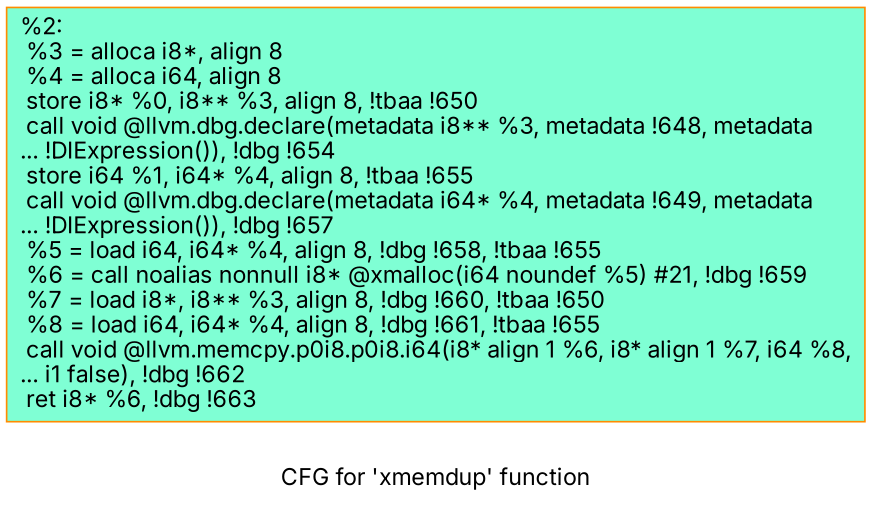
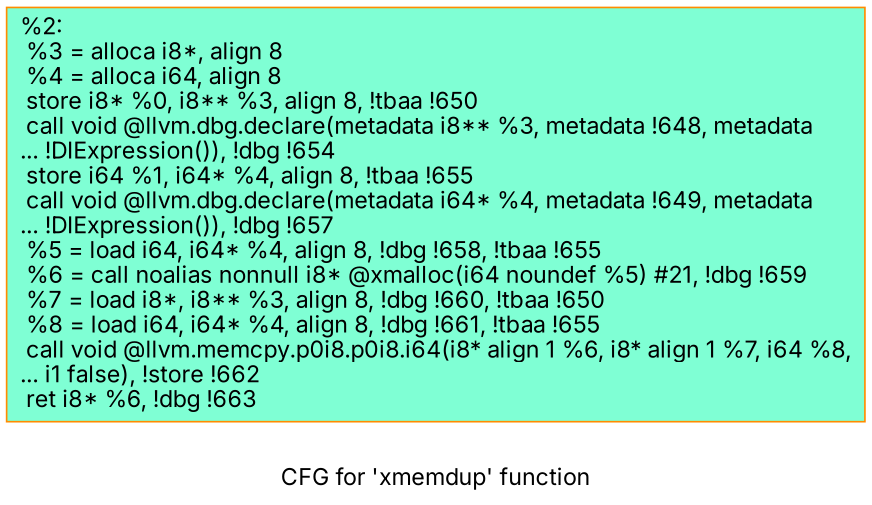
node "%2:": text "... i1 false), !dbg !662" -> "... i1 false), !store !662"
